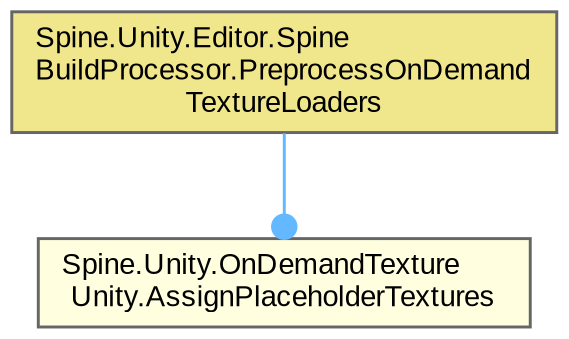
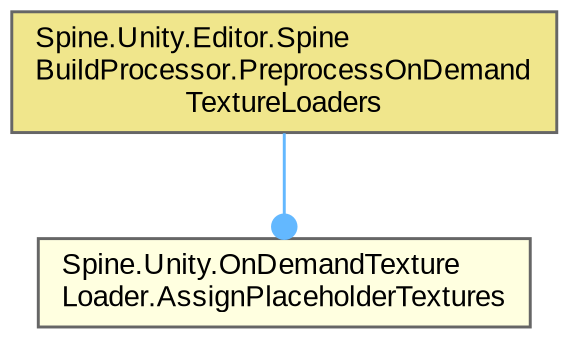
node "Spine.Unity.OnDemandTexture Unity.AssignPlaceholderTextures": label "Spine.Unity.OnDemandTexture Unity.AssignPlaceholderTextures" -> "Spine.Unity.OnDemandTexture Loader.AssignPlaceholderTextures"
